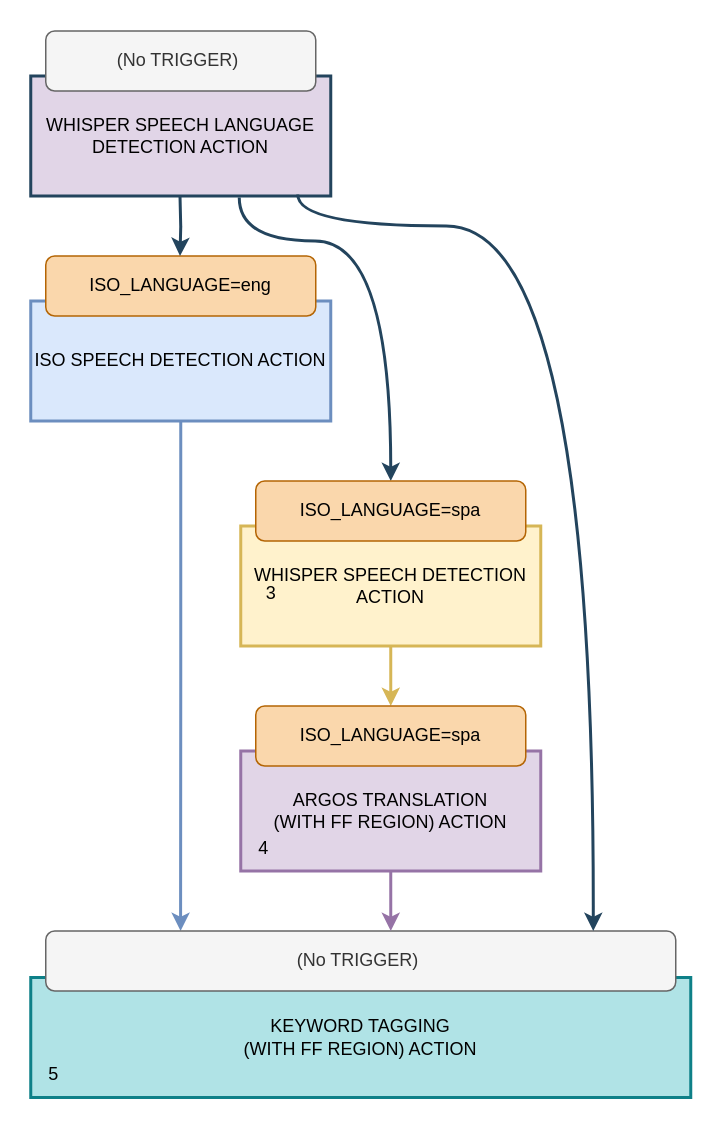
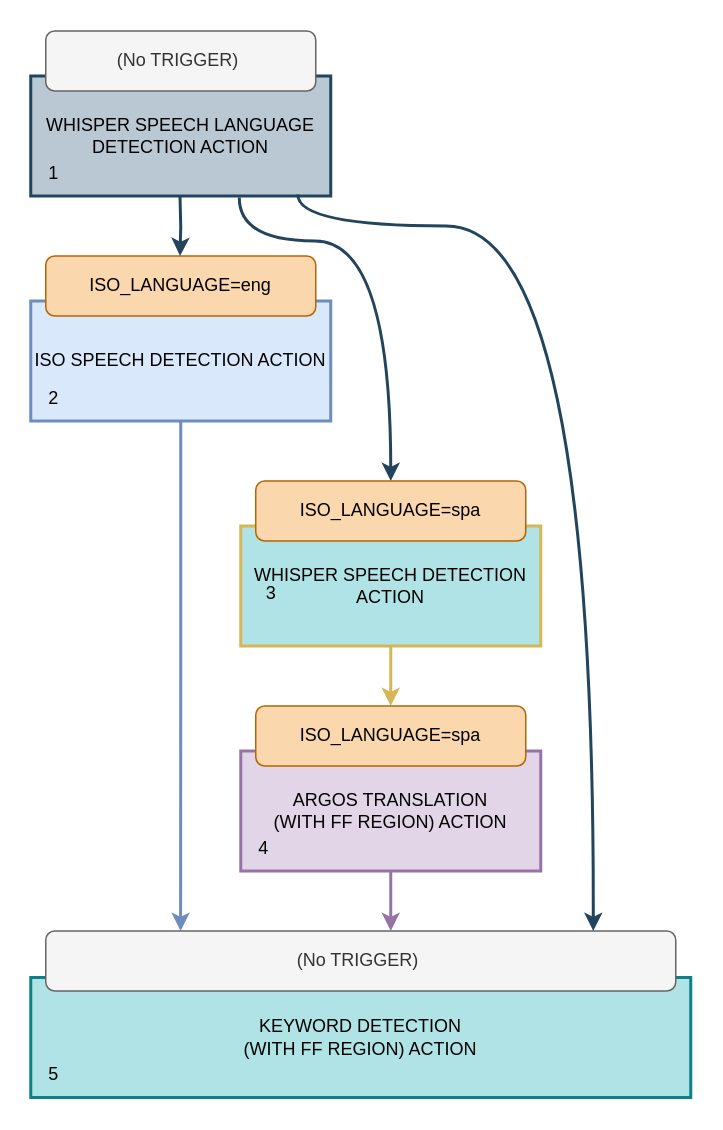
node "WHISPER SPEECH LANGUAGE DETECTION ACTION": fillcolor #e1d5e7 -> #bac8d3
node "1": added
node "2": added
node "WHISPER SPEECH DETECTION ACTION": fillcolor #fff2cc -> #b0e3e6
node "KEYWORD TAGGING (WITH FF REGION) ACTION": label "KEYWORD TAGGING (WITH FF REGION) ACTION" -> "KEYWORD DETECTION (WITH FF REGION) ACTION"
